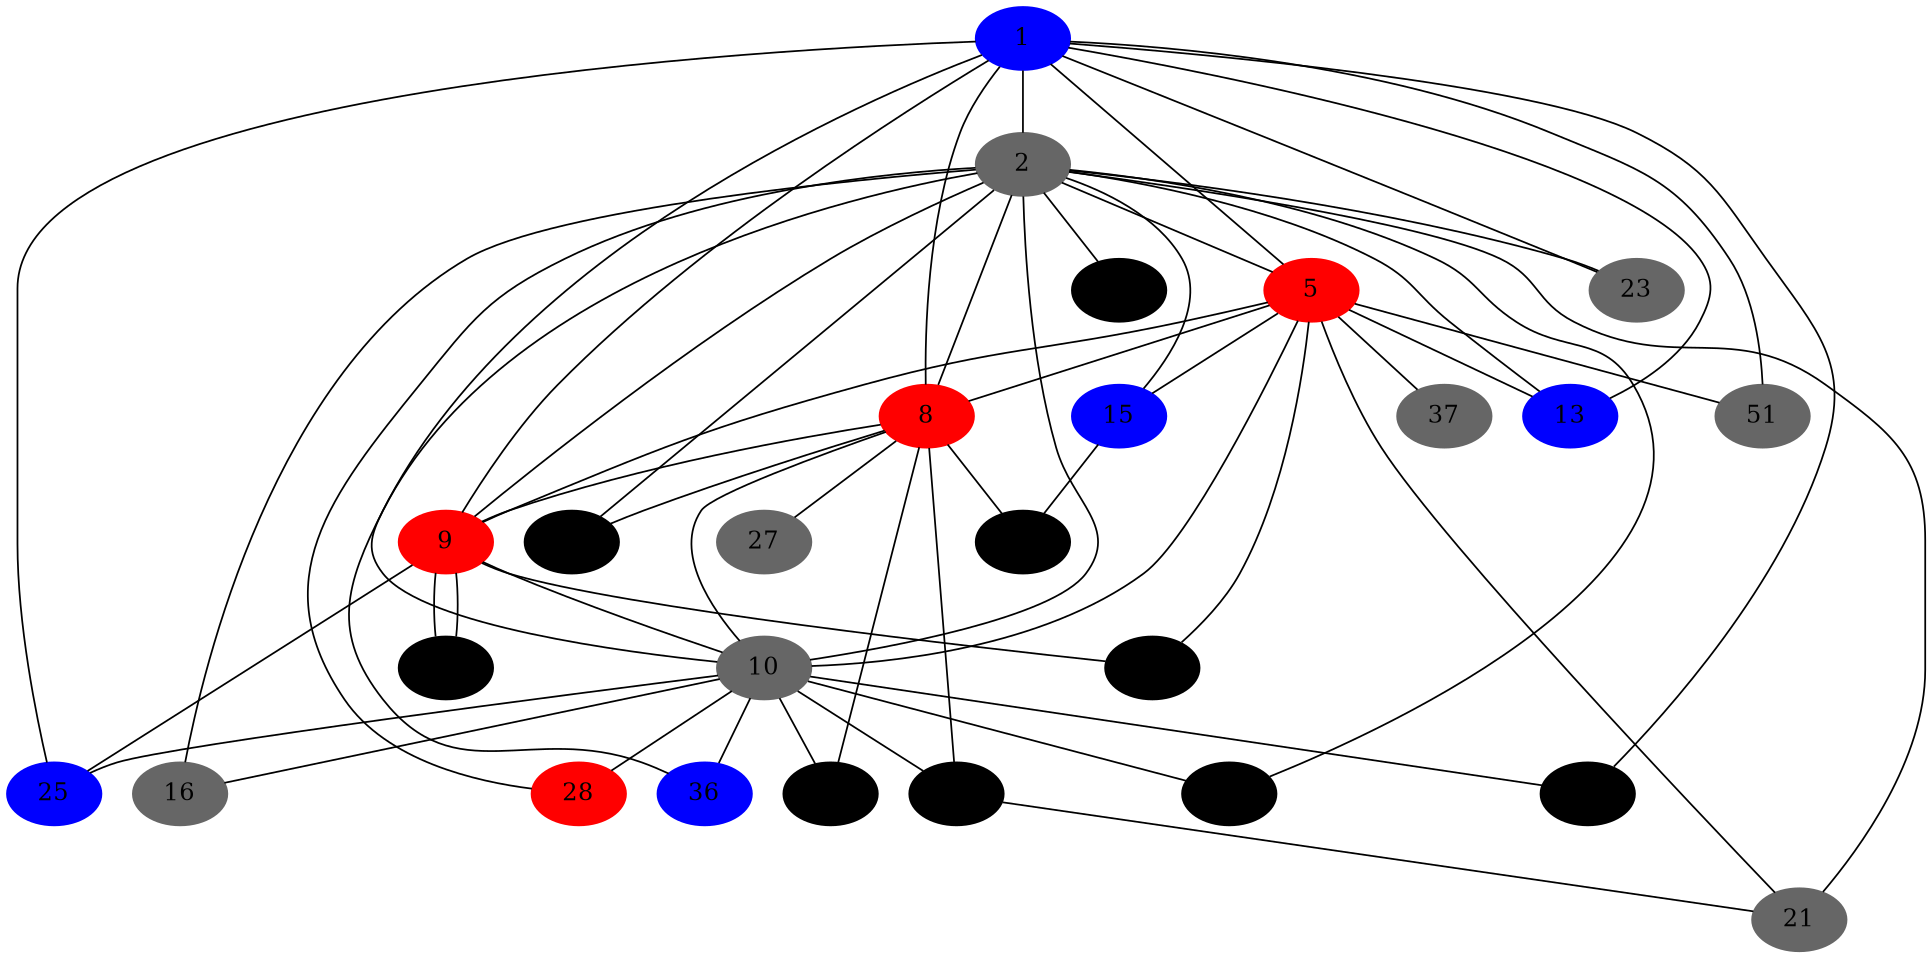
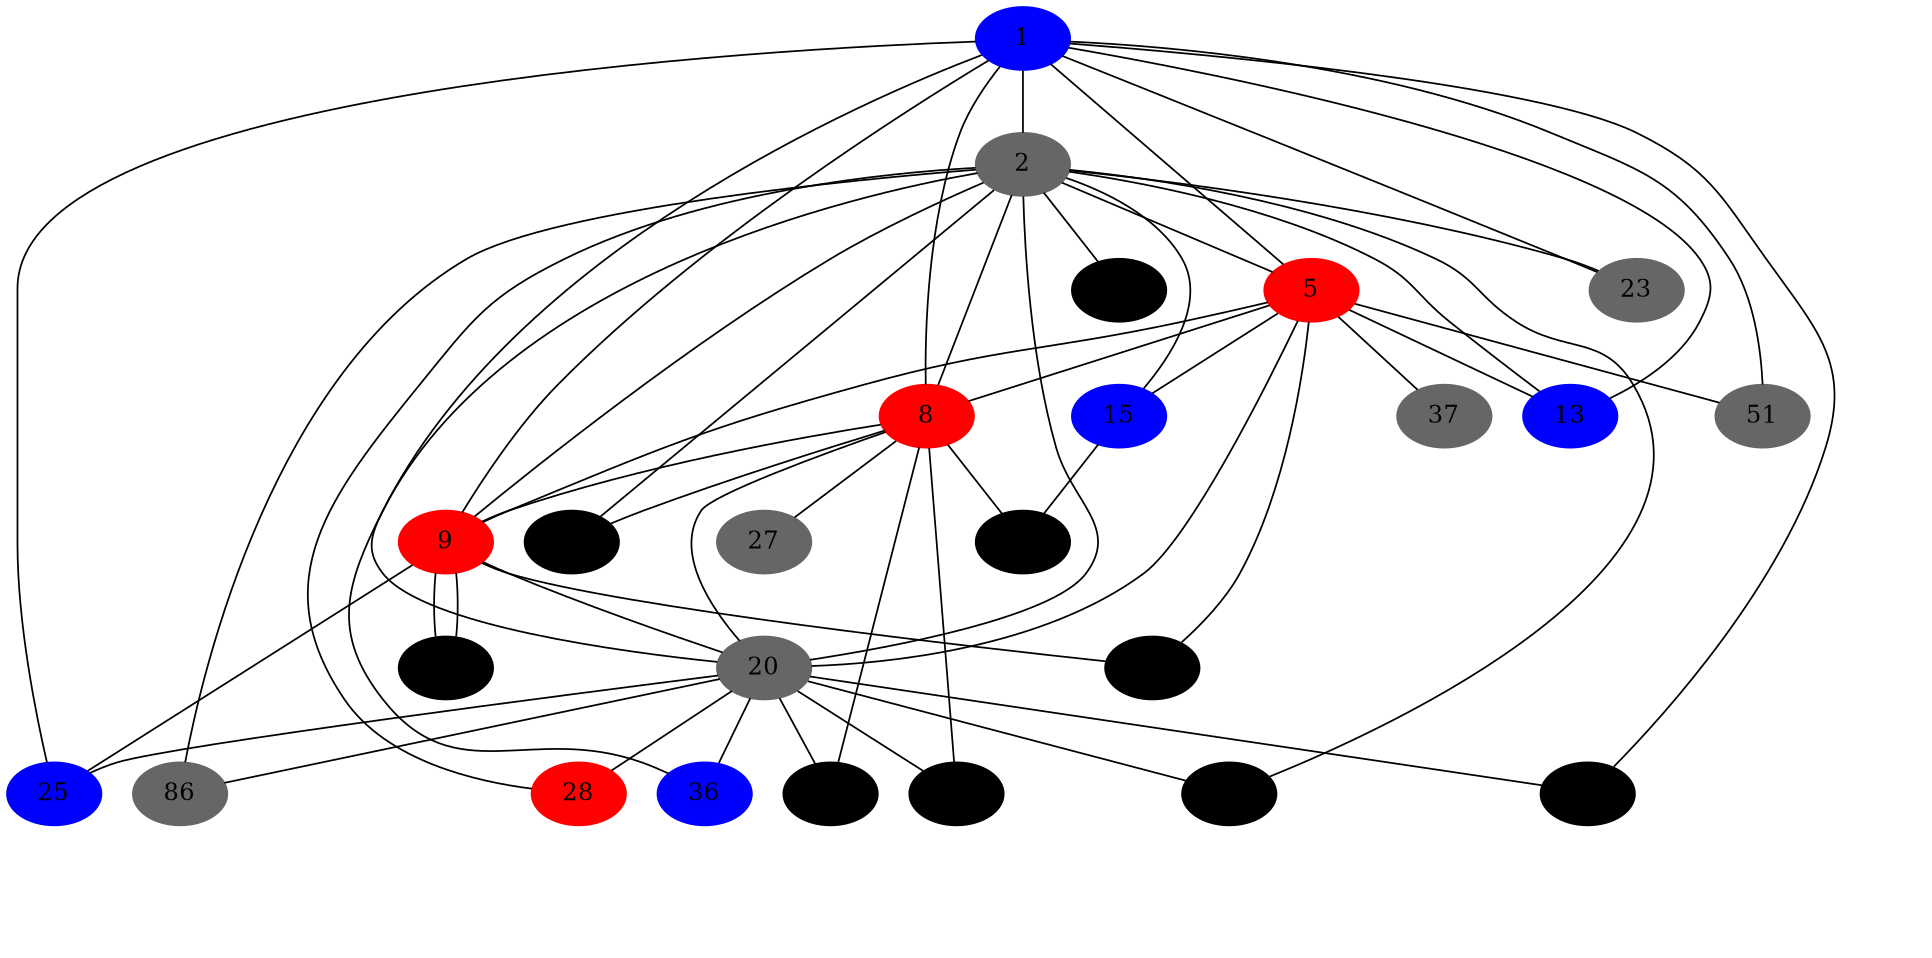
node "10": label "10" -> "20"
node "16": label "16" -> "86"
node "21": removed
